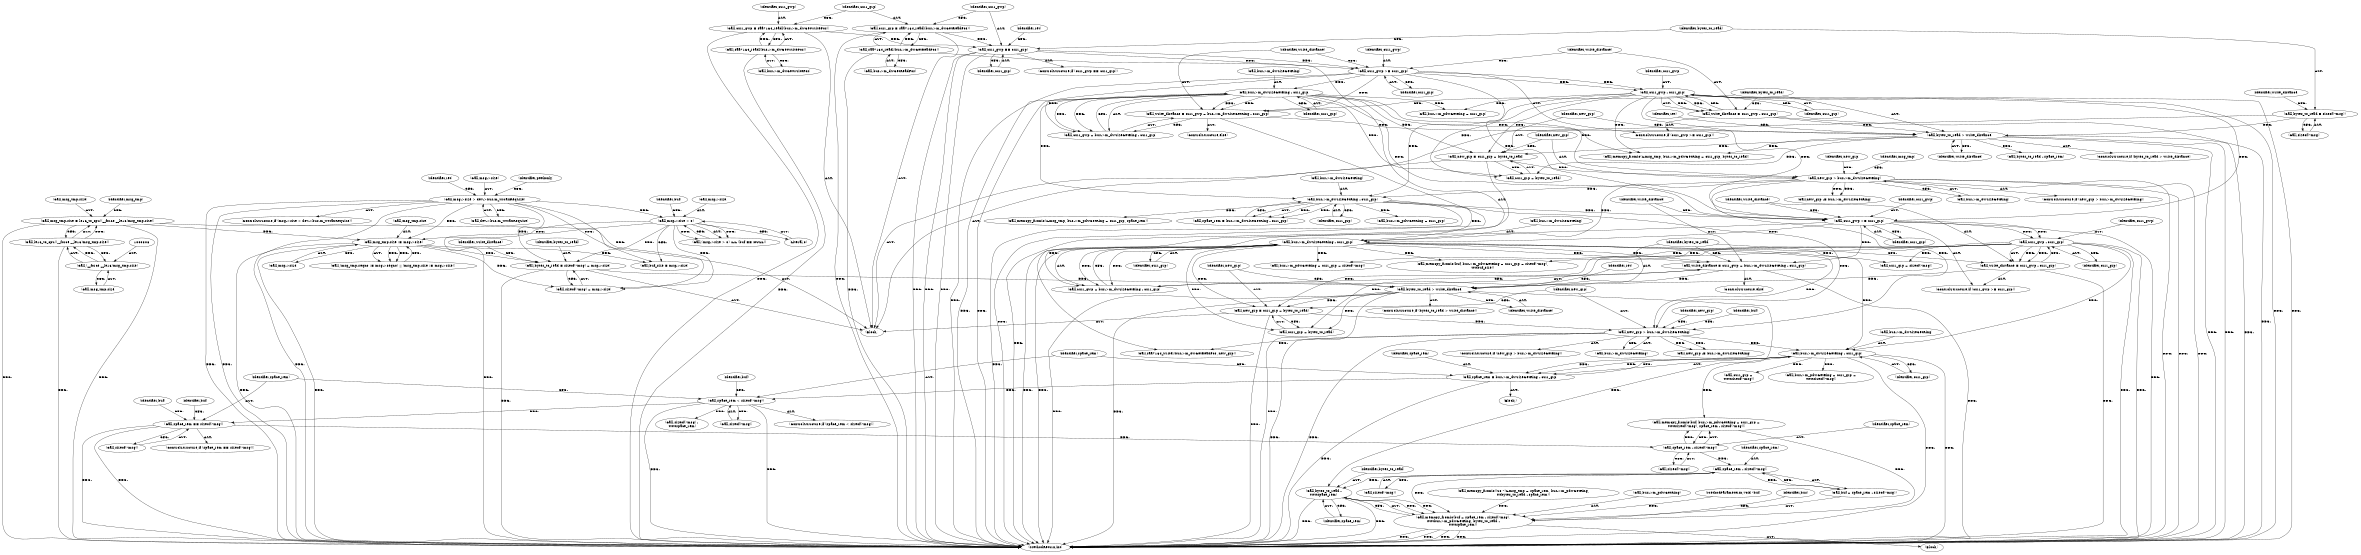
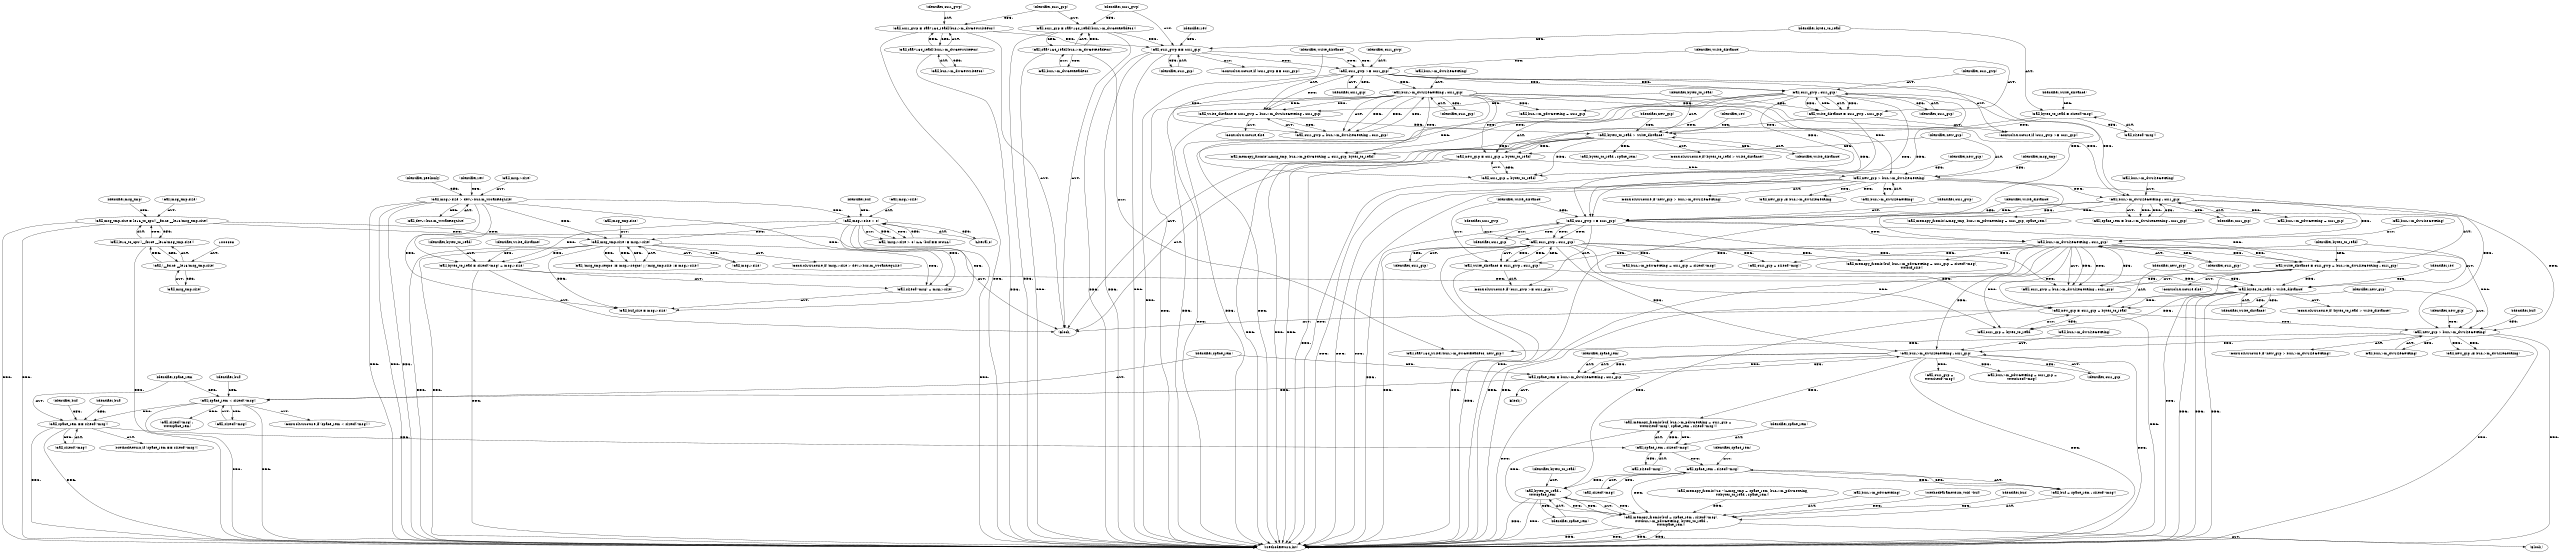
edge "(Call,msg->size > dev->bus.m_wMaxReqSize)" -> "(ControlStructure,if (msg->size > dev->bus.m_wMaxReqSize))": now "(Call,msg_tmp.size != msg->size)" -> "(ControlStructure,if (msg->size > dev->bus.m_wMaxReqSize))"
edge "(Call,sizeof(*msg) + msg->size)" -> "(Call,bytes_to_read = sizeof(*msg) + msg->size)": now "(Call,sizeof(*msg) + msg->size)" -> "(Call,buf_size = msg->size)"
edge "(Call,bytes_to_read = sizeof(*msg) + msg->size)" -> "(Call,sizeof(*msg) + msg->size)": label "CFG: " -> "AST: "
node "(ControlStructure,if (space_rem == sizeof(*msg)))": label "(ControlStructure,if (space_rem == sizeof(*msg)))" -> "(MethodReturn,if (space_rem == sizeof(*msg)))"
